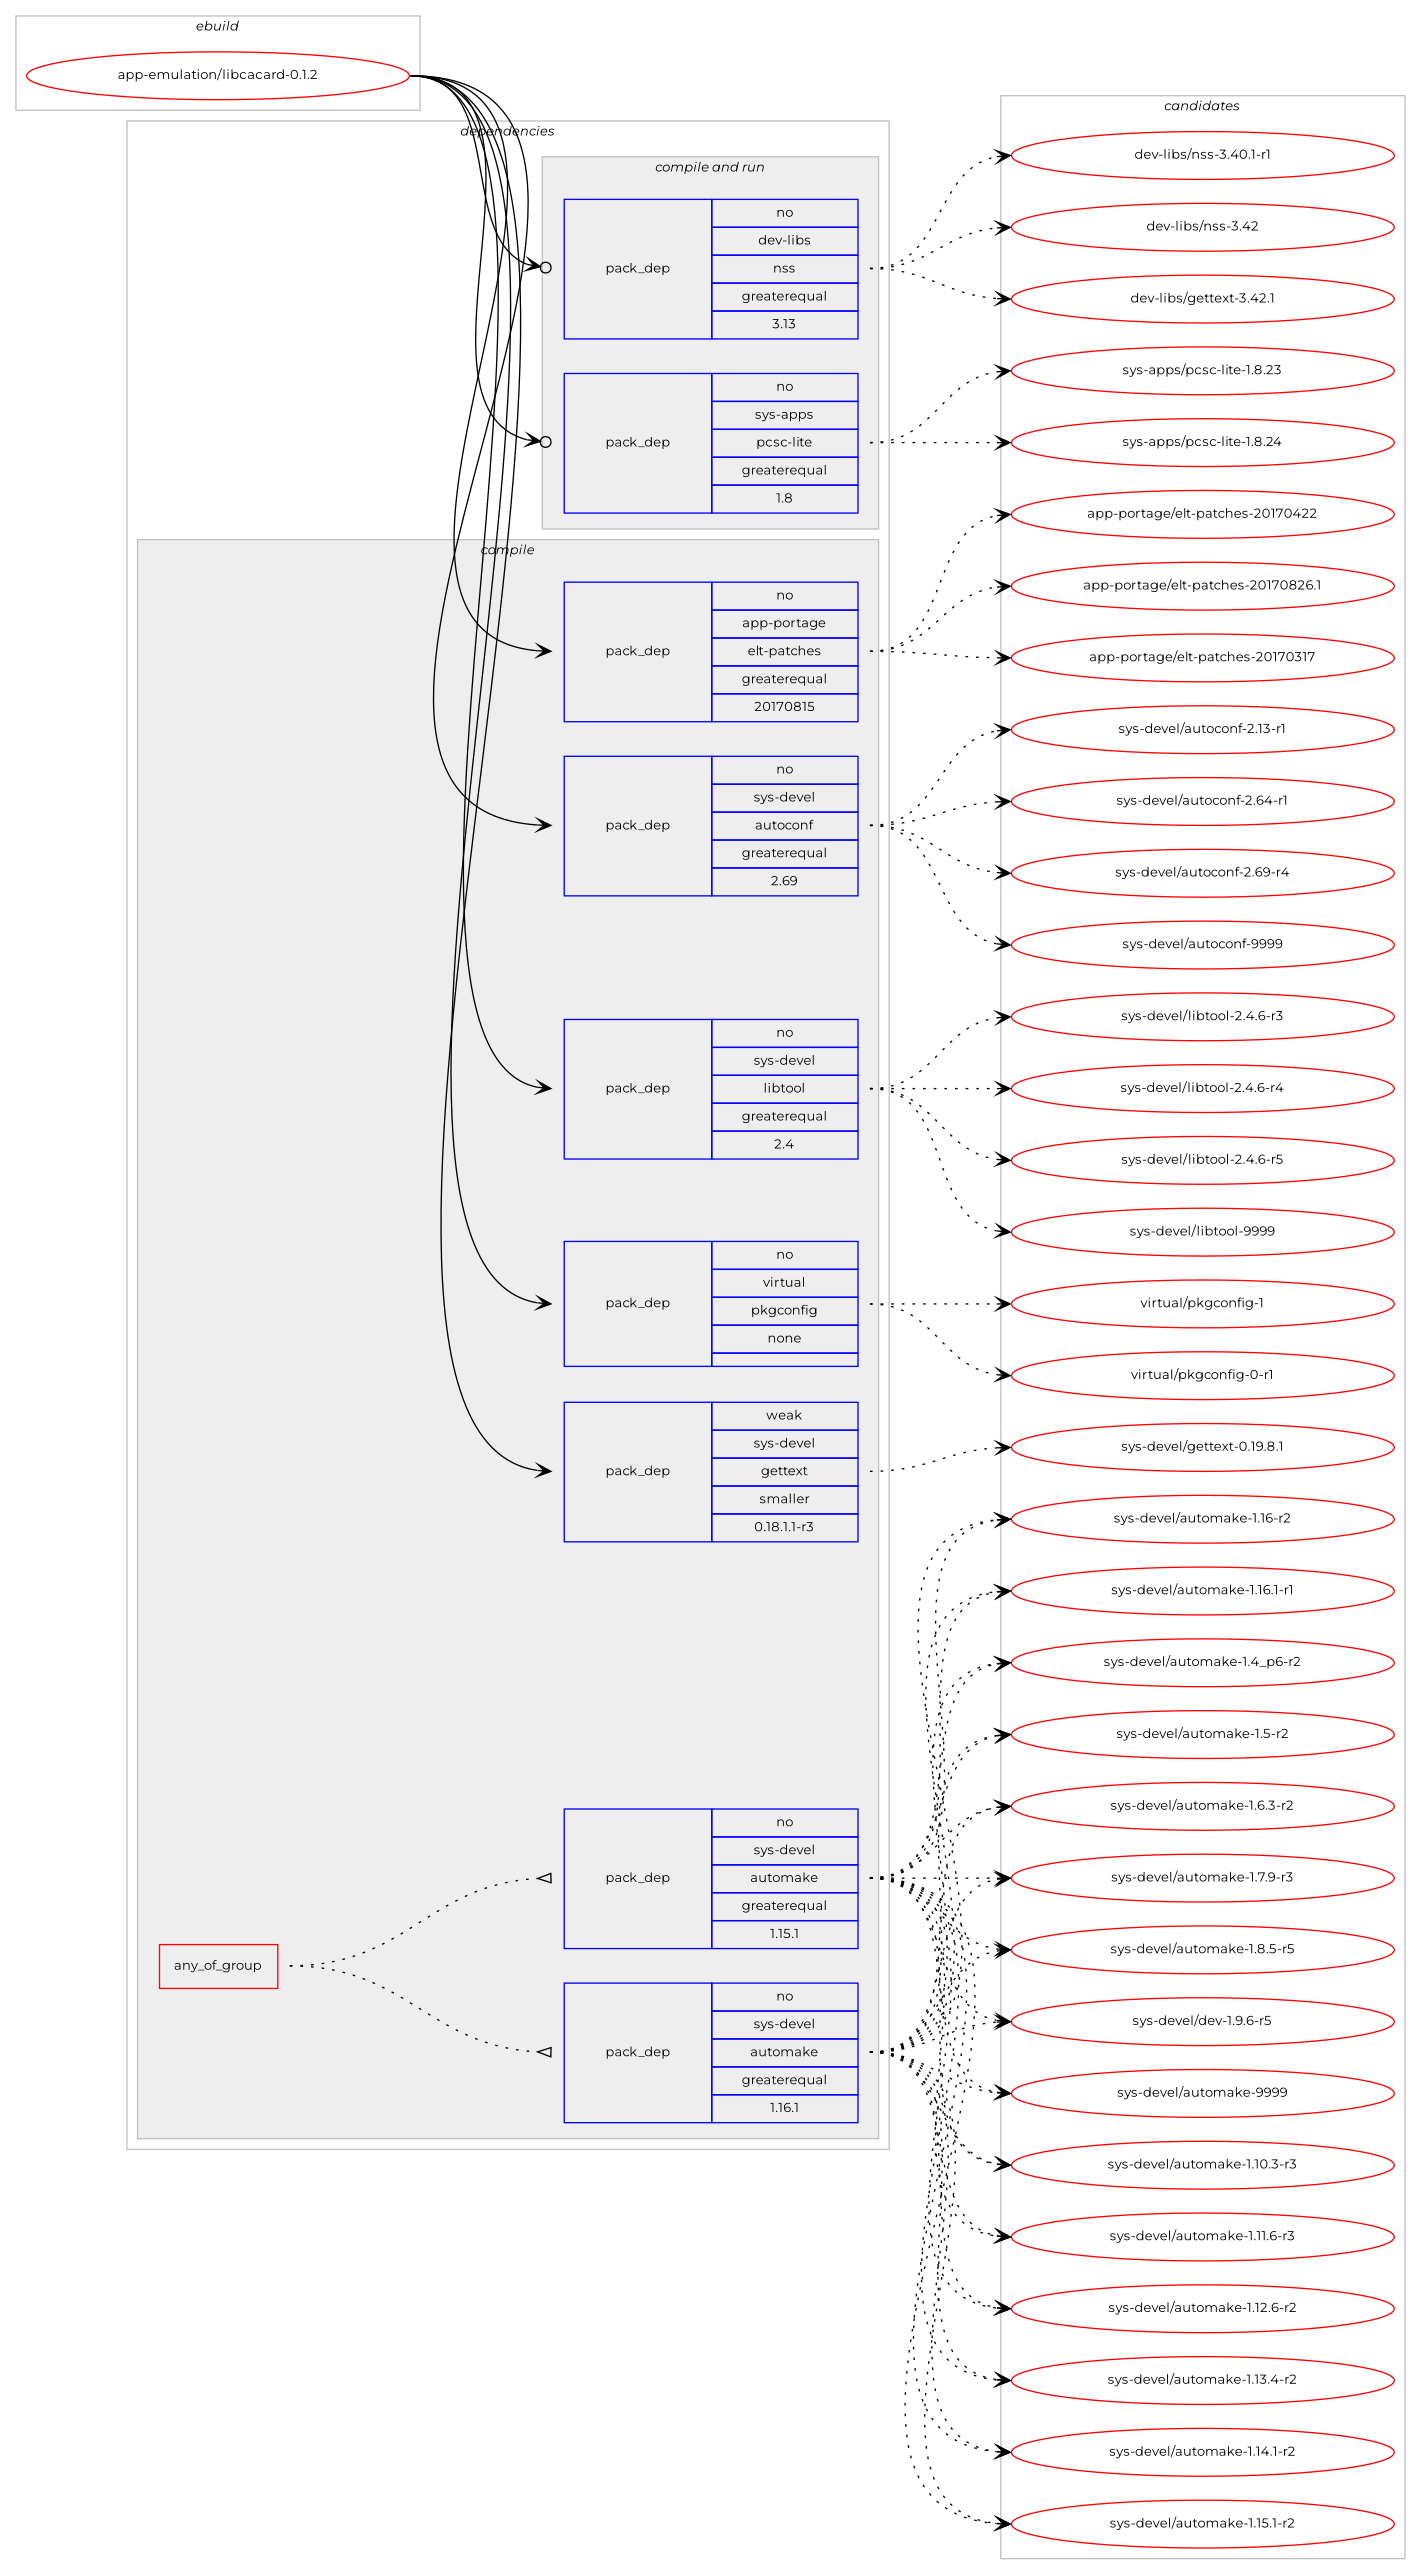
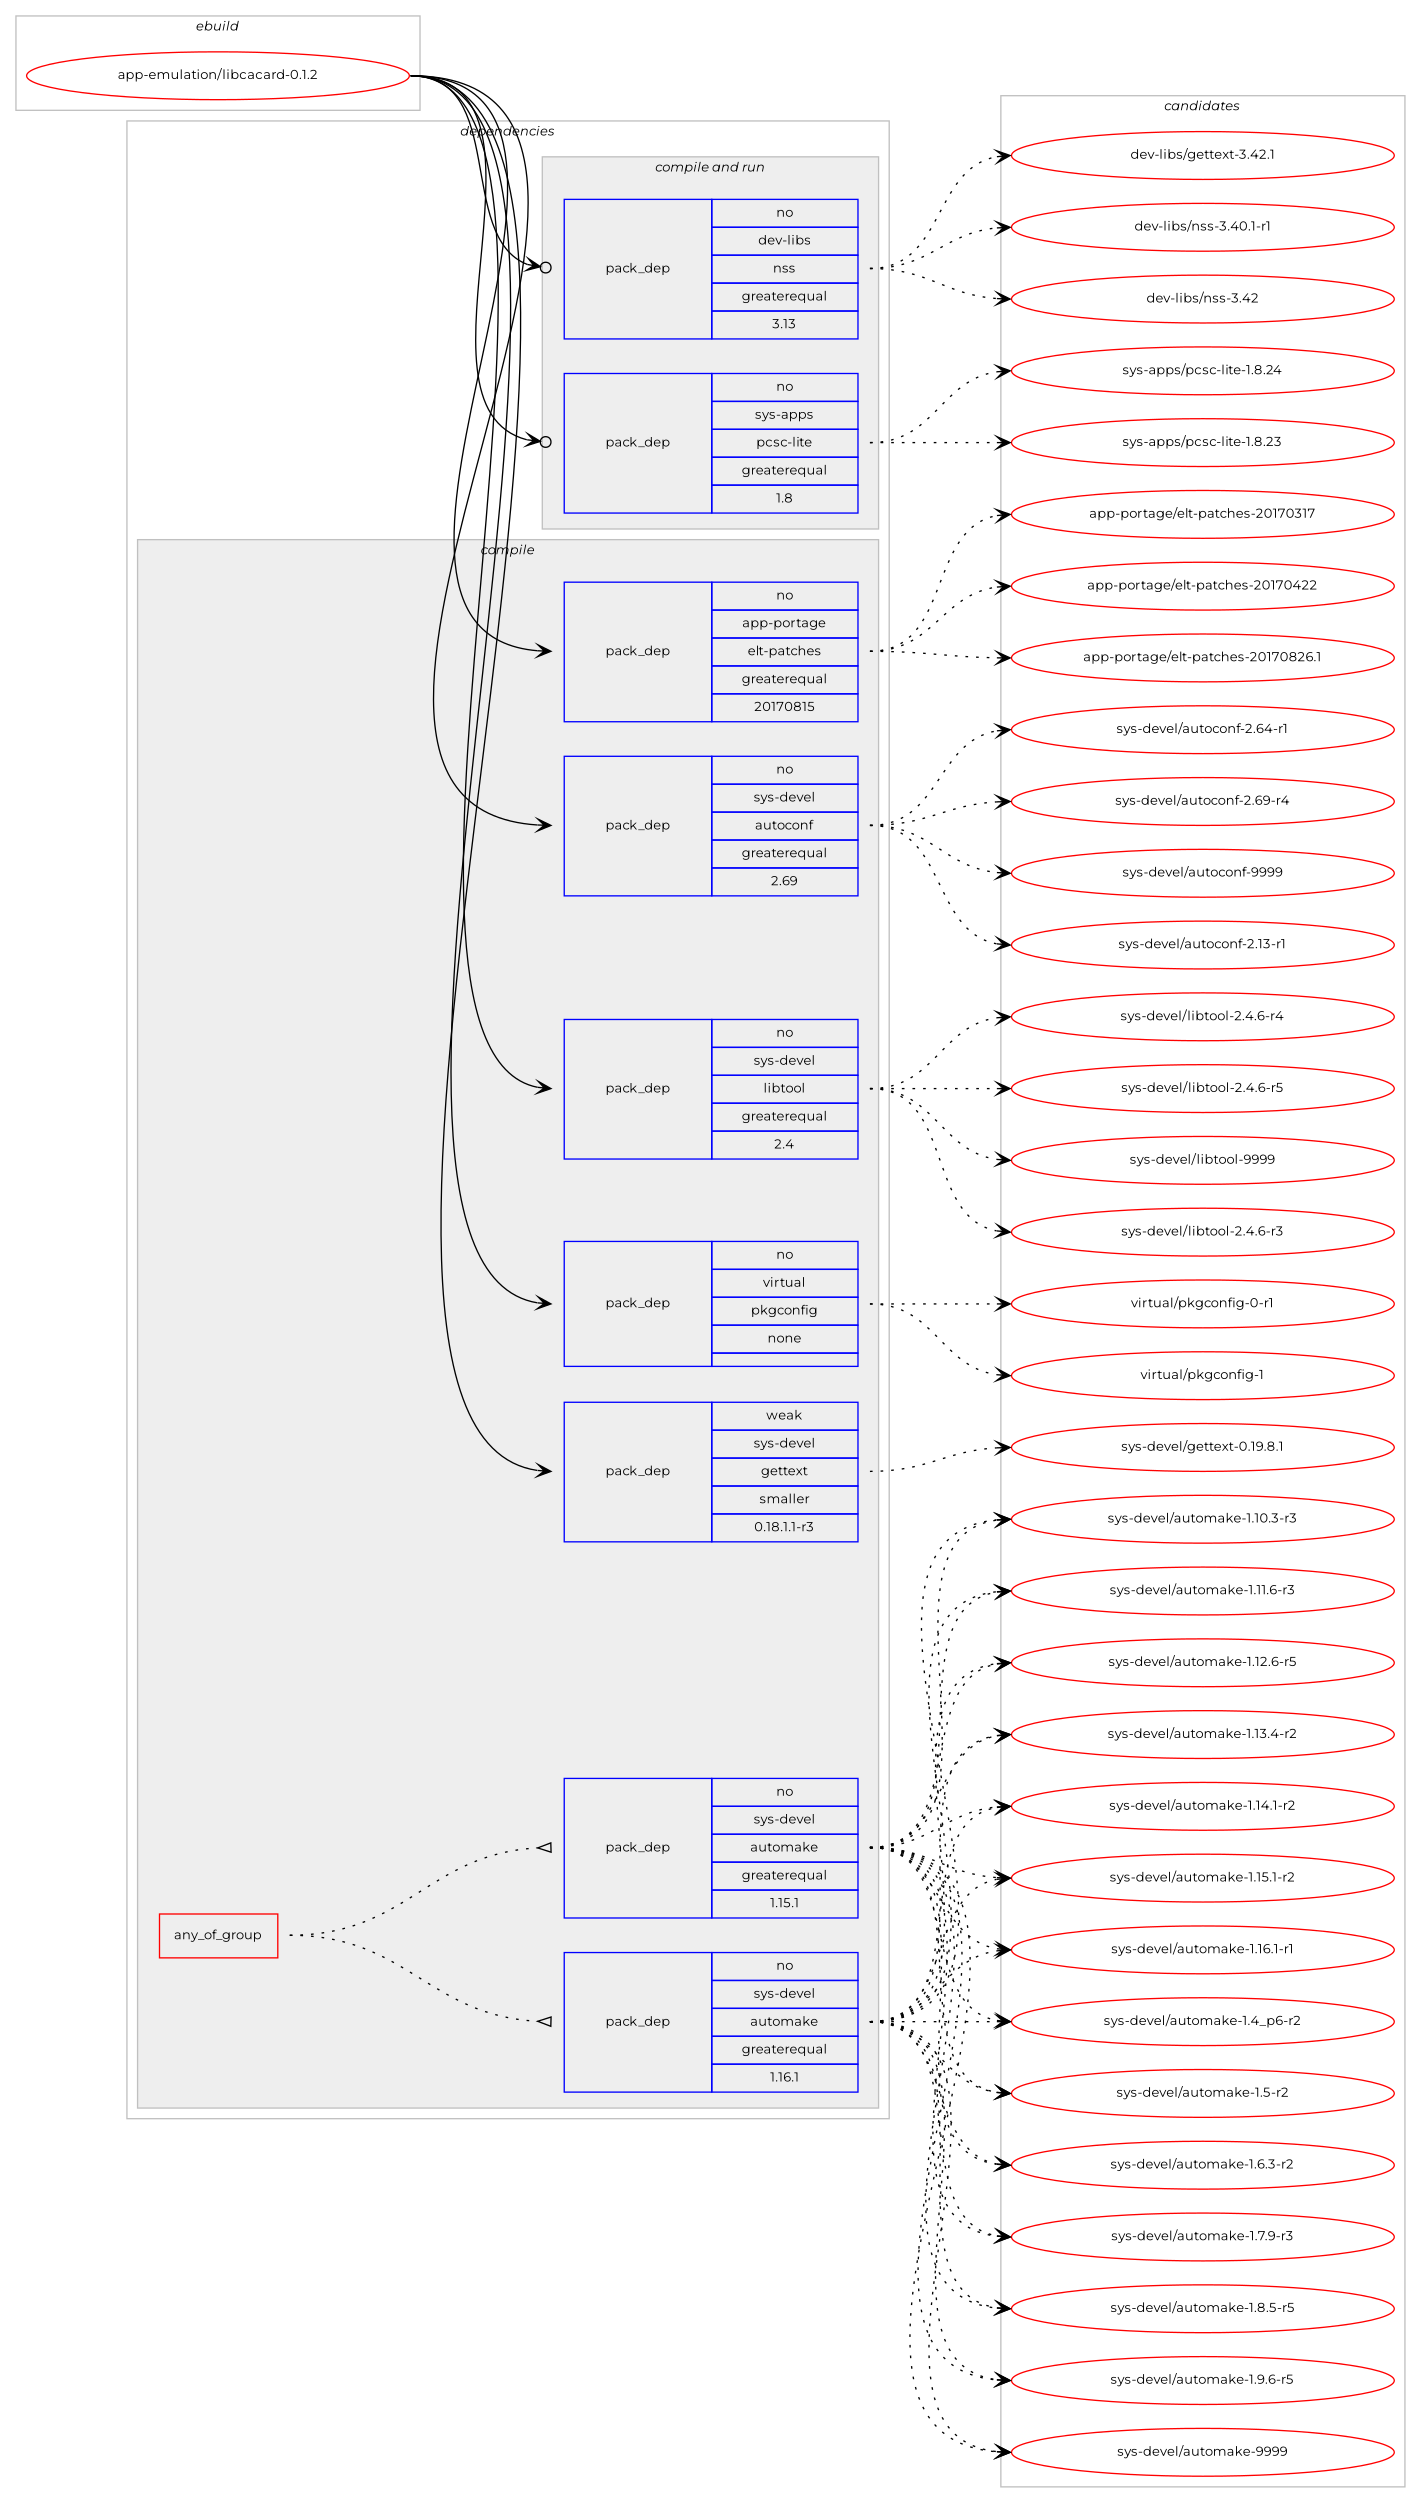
node "sys-devel/automake-1.16-r2": removed
node "sys-devel/dev-1.9.6-r5": label "sys-devel/dev-1.9.6-r5" -> "sys-devel/automake-1.9.6-r5"
node "sys-devel/automake-1.12.6-r2": label "sys-devel/automake-1.12.6-r2" -> "sys-devel/automake-1.12.6-r5"
